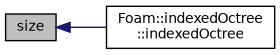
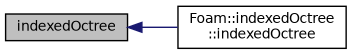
node "size": label "size" -> "indexedOctree"
